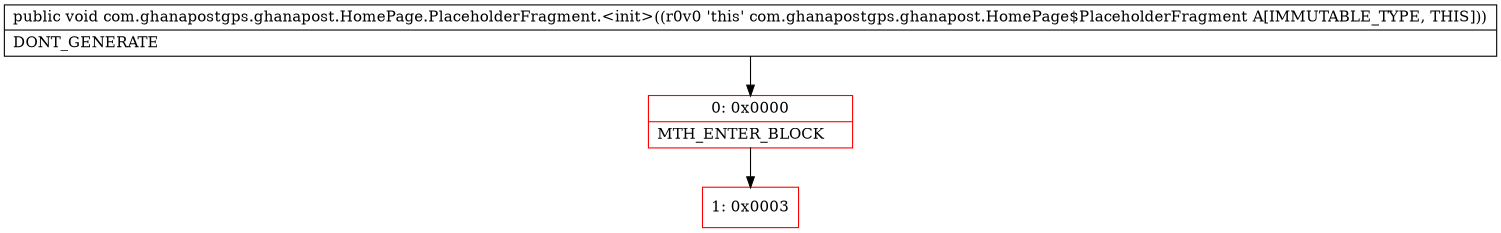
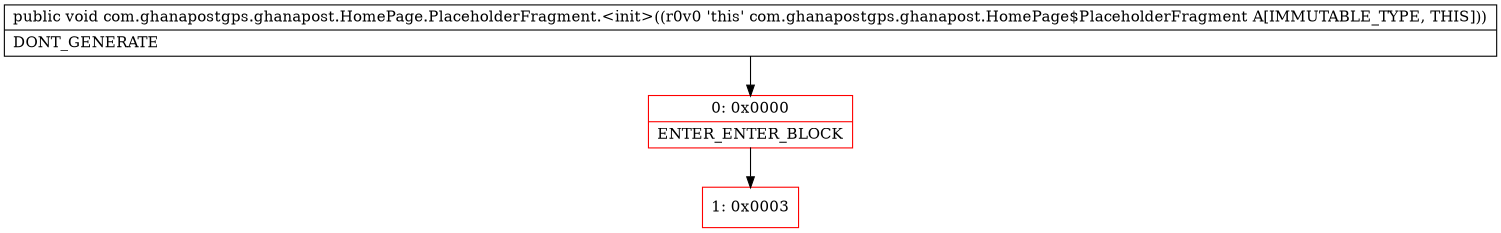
node "0: 0x0000": text "MTH_ENTER_BLOCK" -> "ENTER_ENTER_BLOCK"
